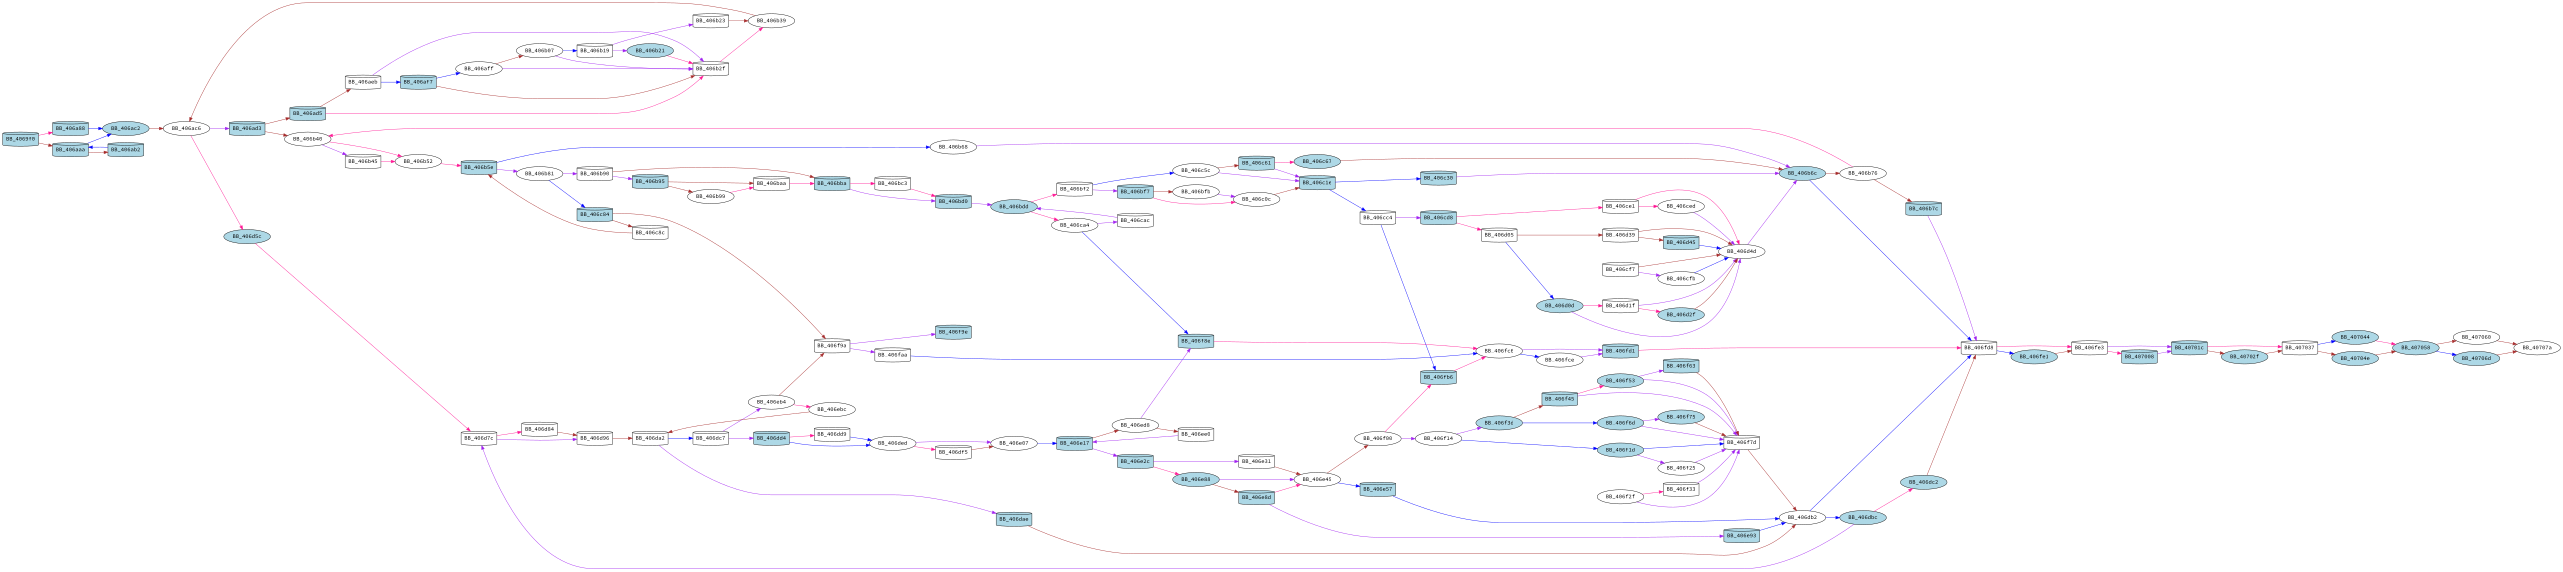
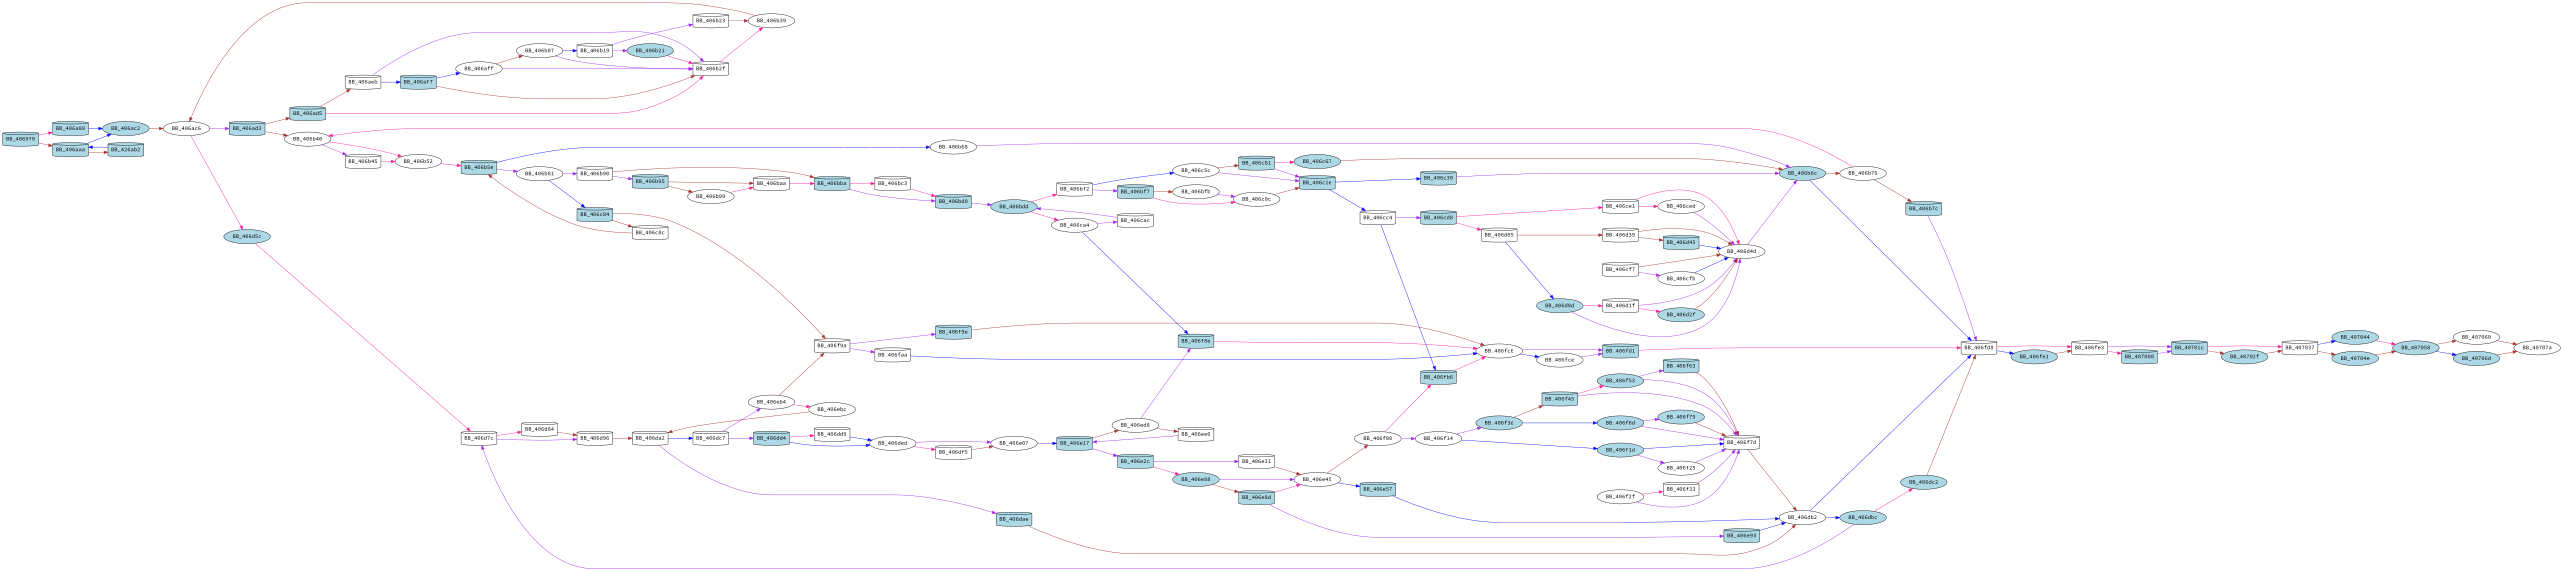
node "BB_406ab2": label "BB_406ab2" -> "BB_426ab2"
edge "BB_406f9e" -> "BB_406fc6": added
